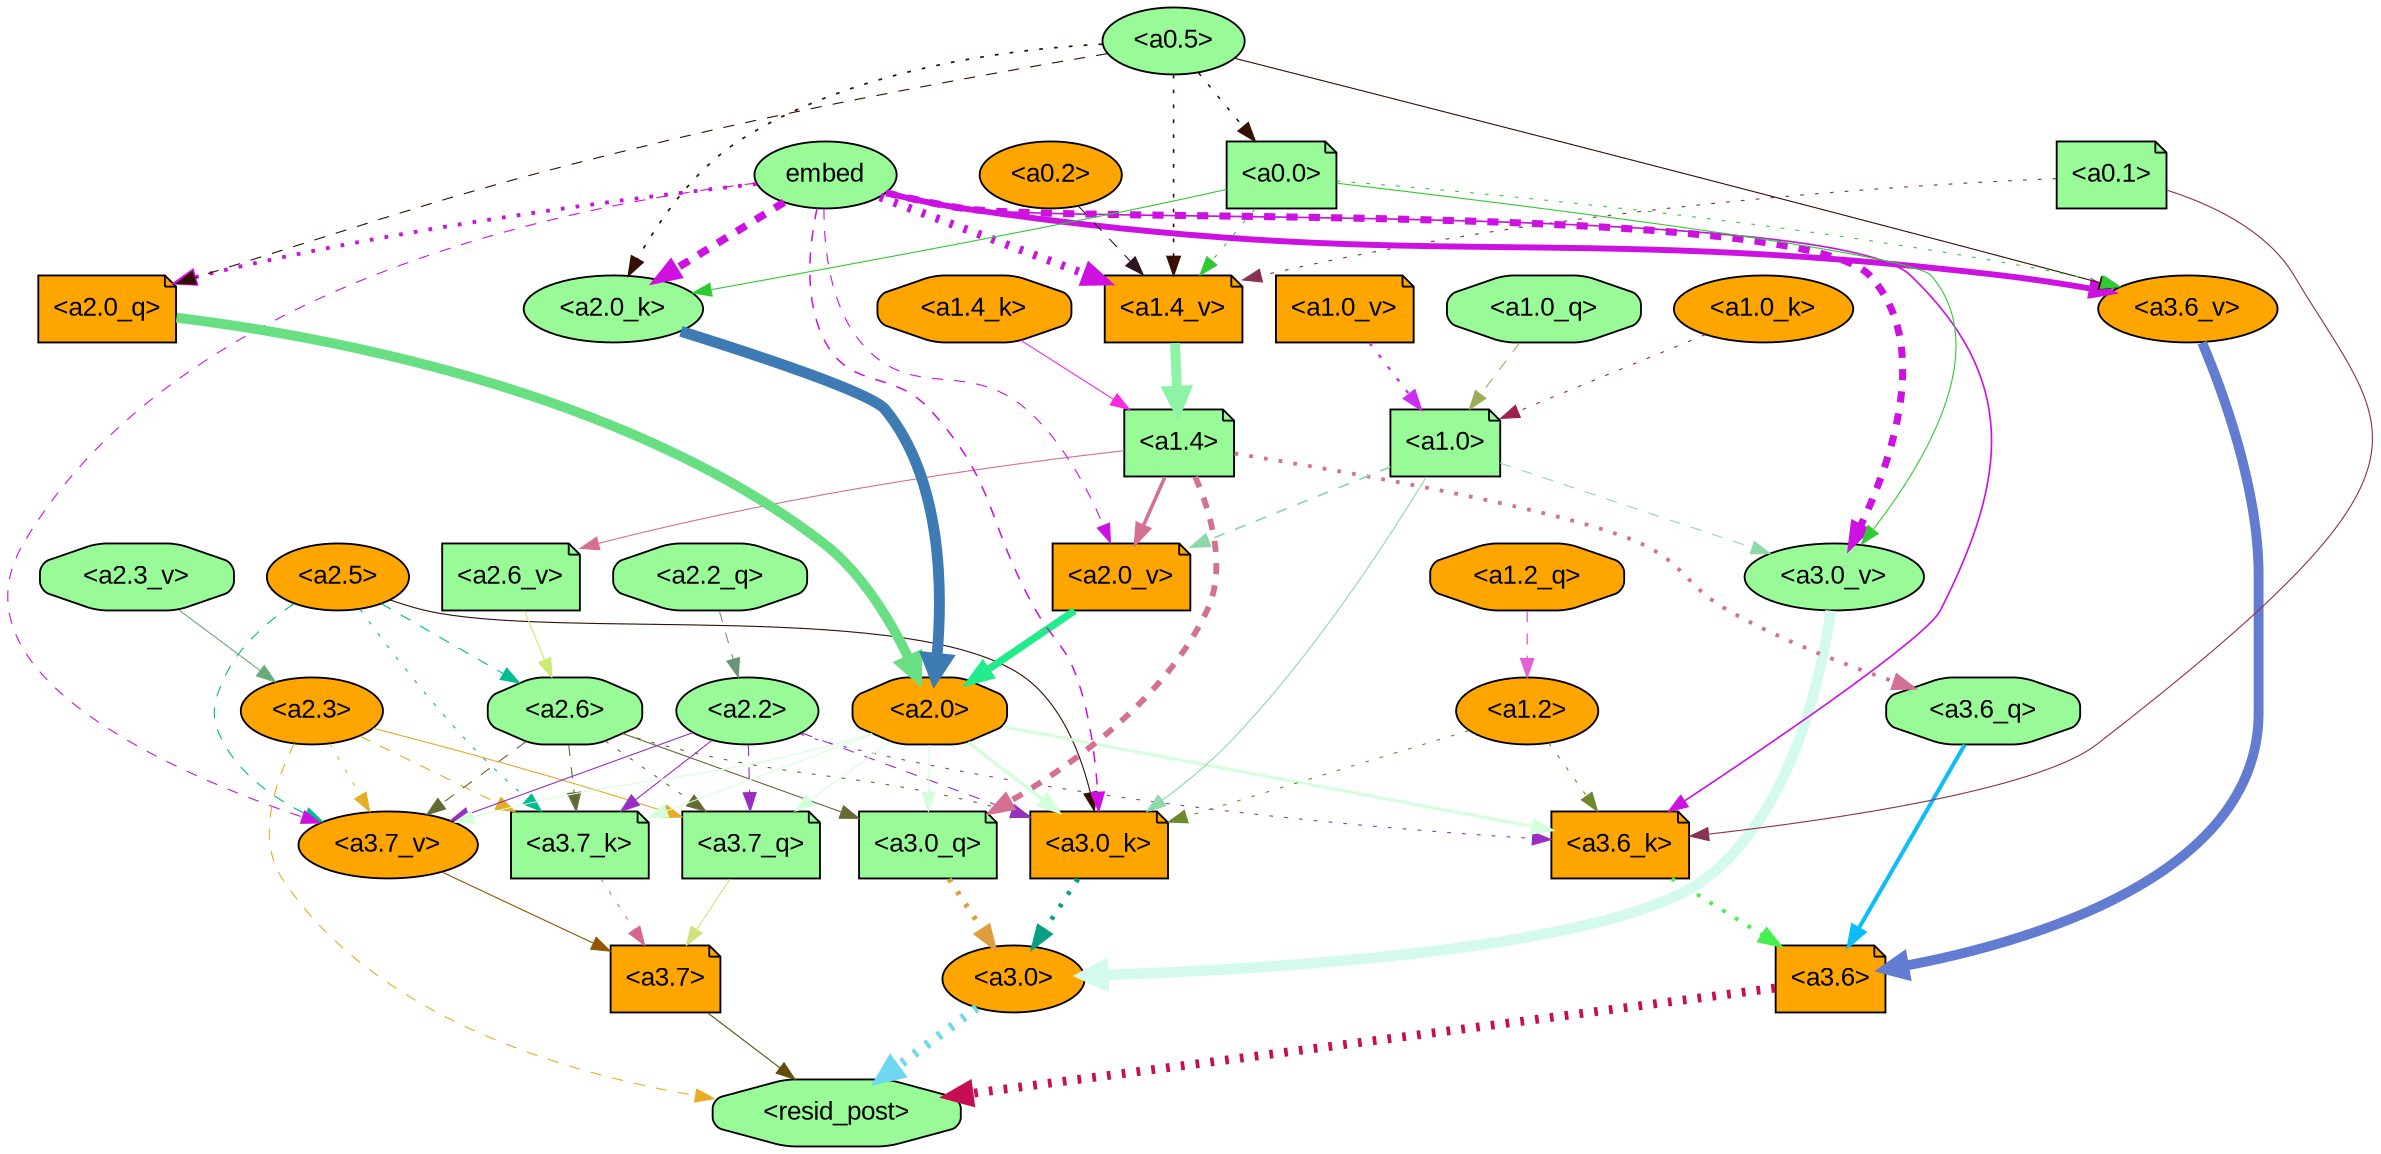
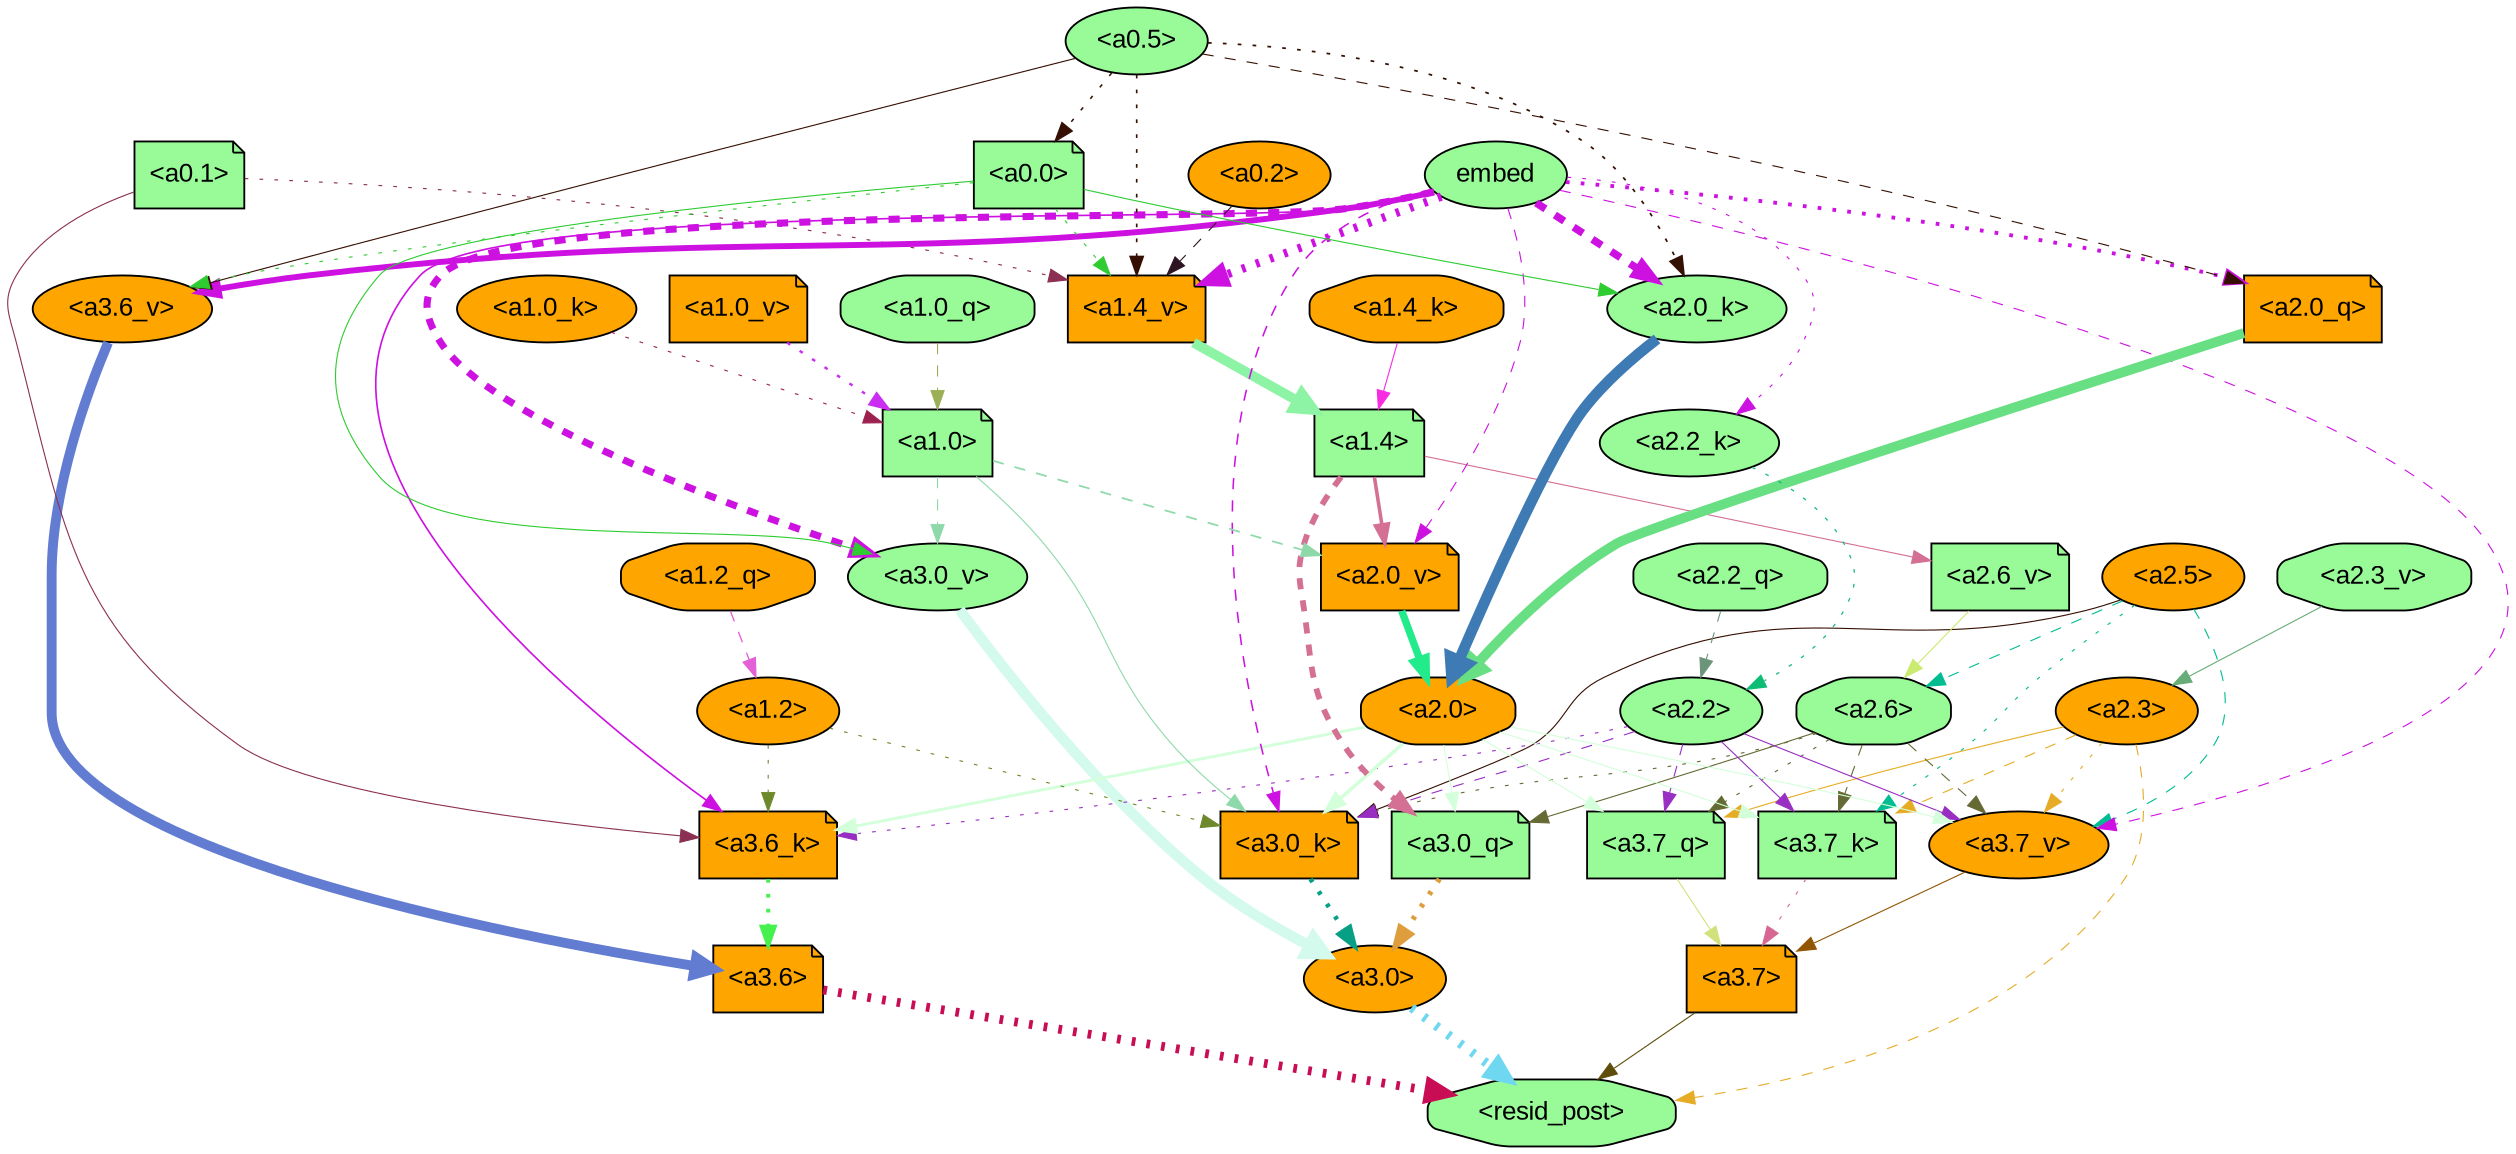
node "<a2.2_k>": added
node "<a3.6_q>": removed
